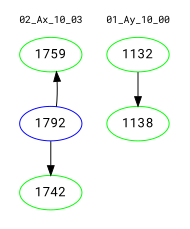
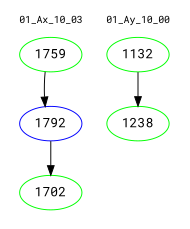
cluster "02_Ax_10_03": label "02_Ax_10_03" -> "01_Ax_10_03"
edge "1792" -> "1759": reversed
node "1138": label "1138" -> "1238"
node "1742": label "1742" -> "1702"
